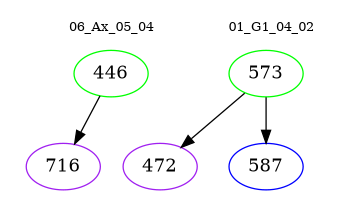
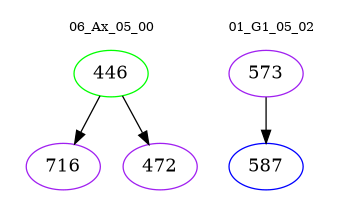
cluster "06_Ax_05_04": label "06_Ax_05_04" -> "06_Ax_05_00"
cluster "01_G1_04_02": label "01_G1_04_02" -> "01_G1_05_02"
node "573": color green -> purple
edge "573" -> "472": now "446" -> "472"
